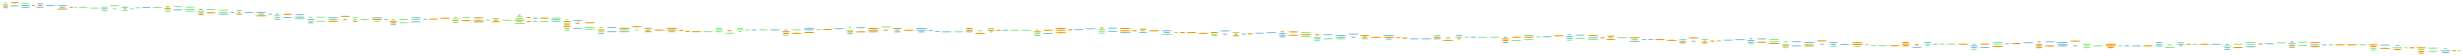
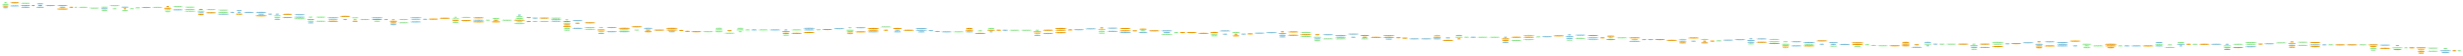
node "448 conv2d_50_scale_0": fillcolor skyblue -> orange
